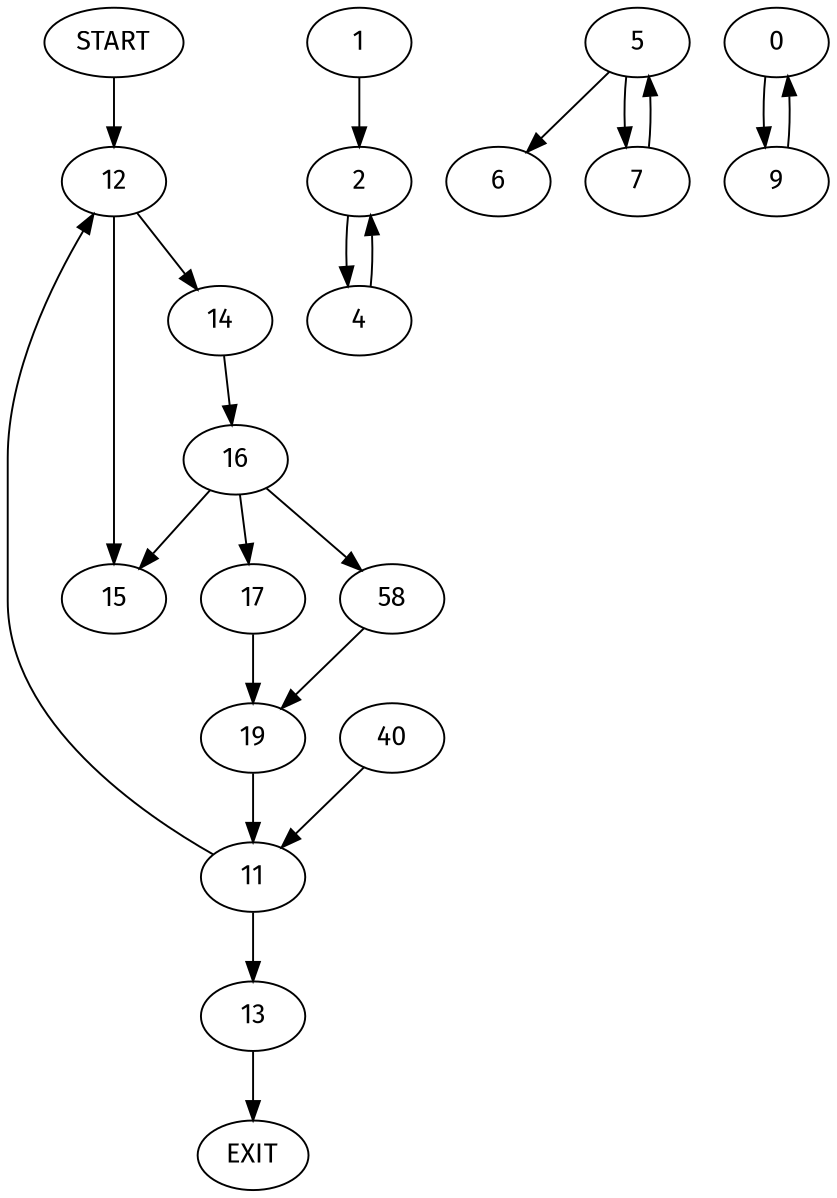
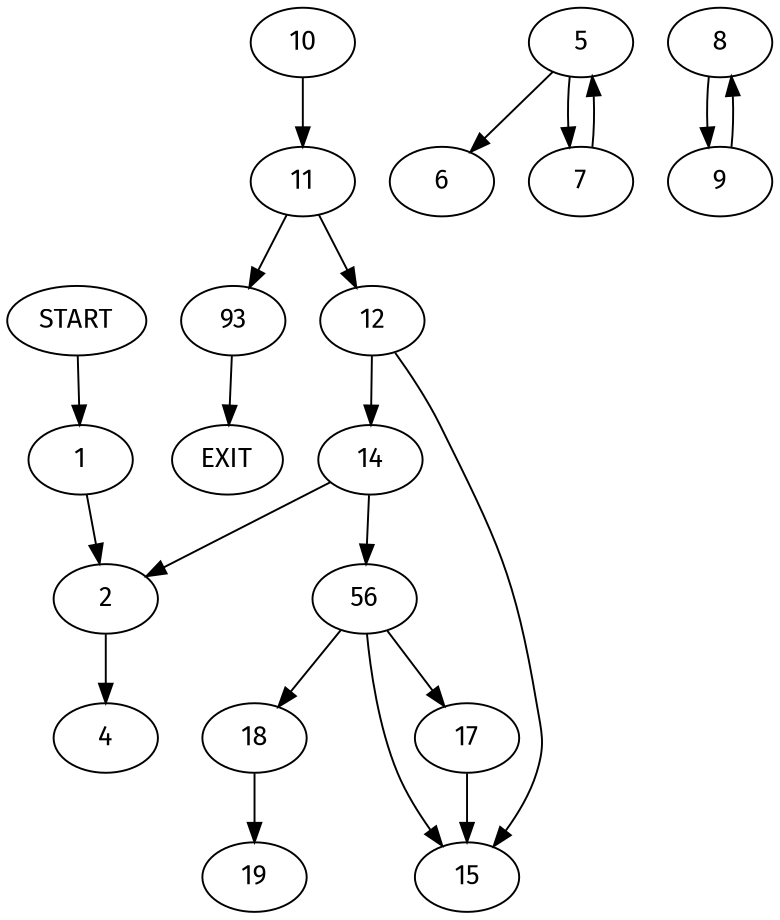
node "0": label "0" -> "8"
edge "START" -> "12": now "START" -> "1"
edge "4" -> "2": now "14" -> "2"
node "16": label "16" -> "56"
node "58": label "58" -> "18"
edge "17" -> "19": now "17" -> "15"
node "40": label "40" -> "10"
edge "19" -> "11": removed
node "13": label "13" -> "93"
